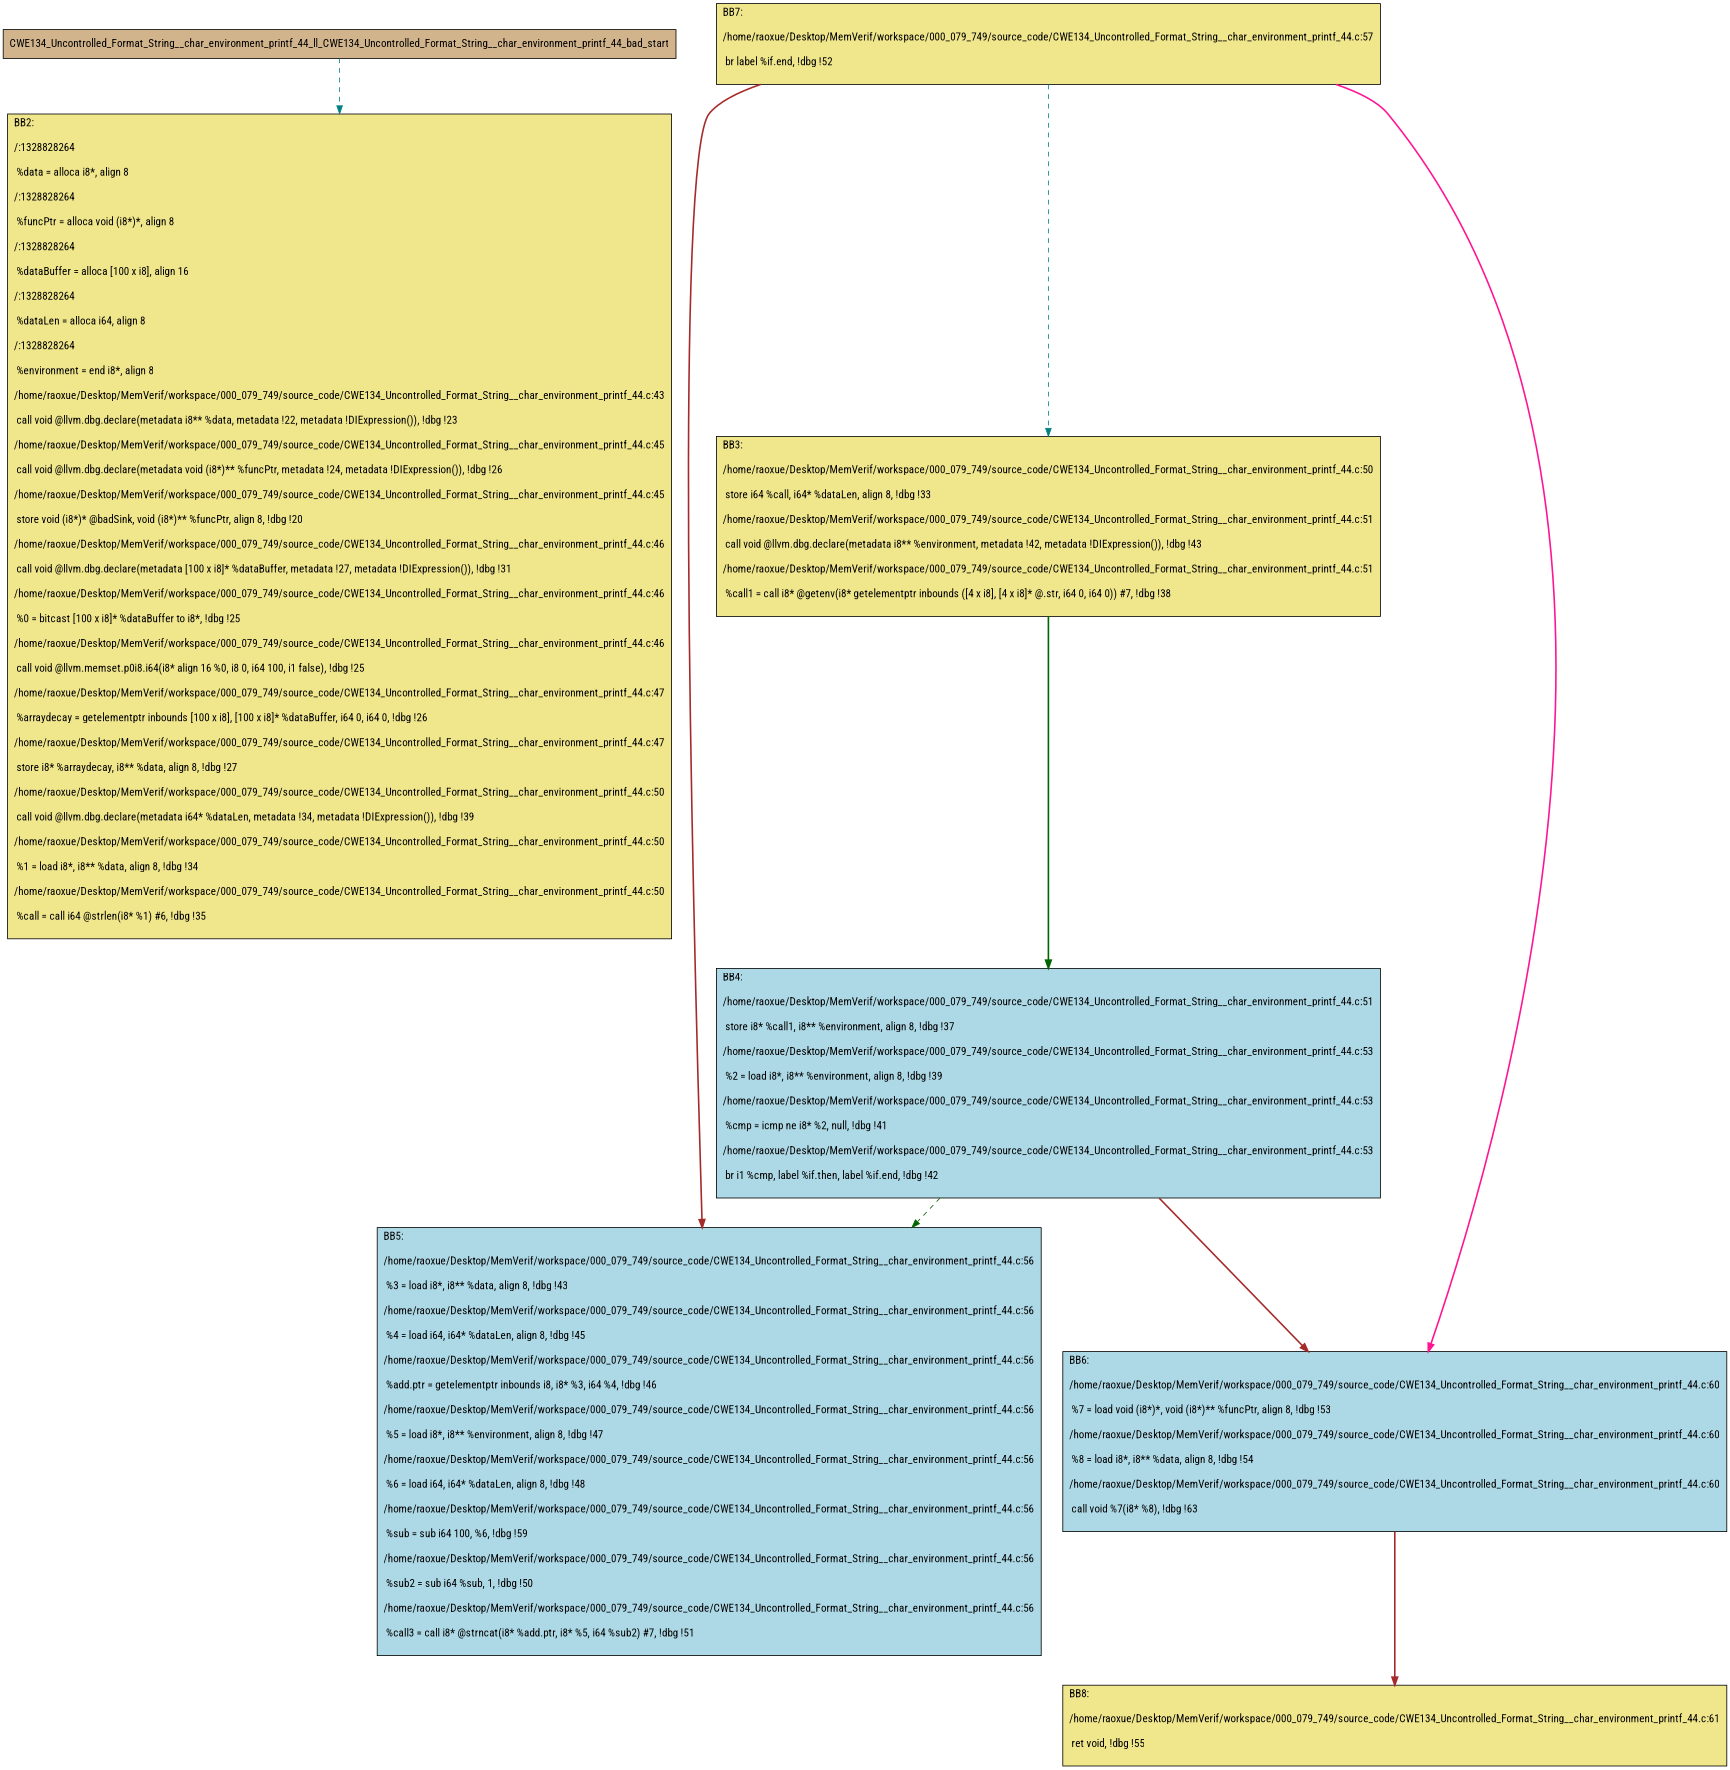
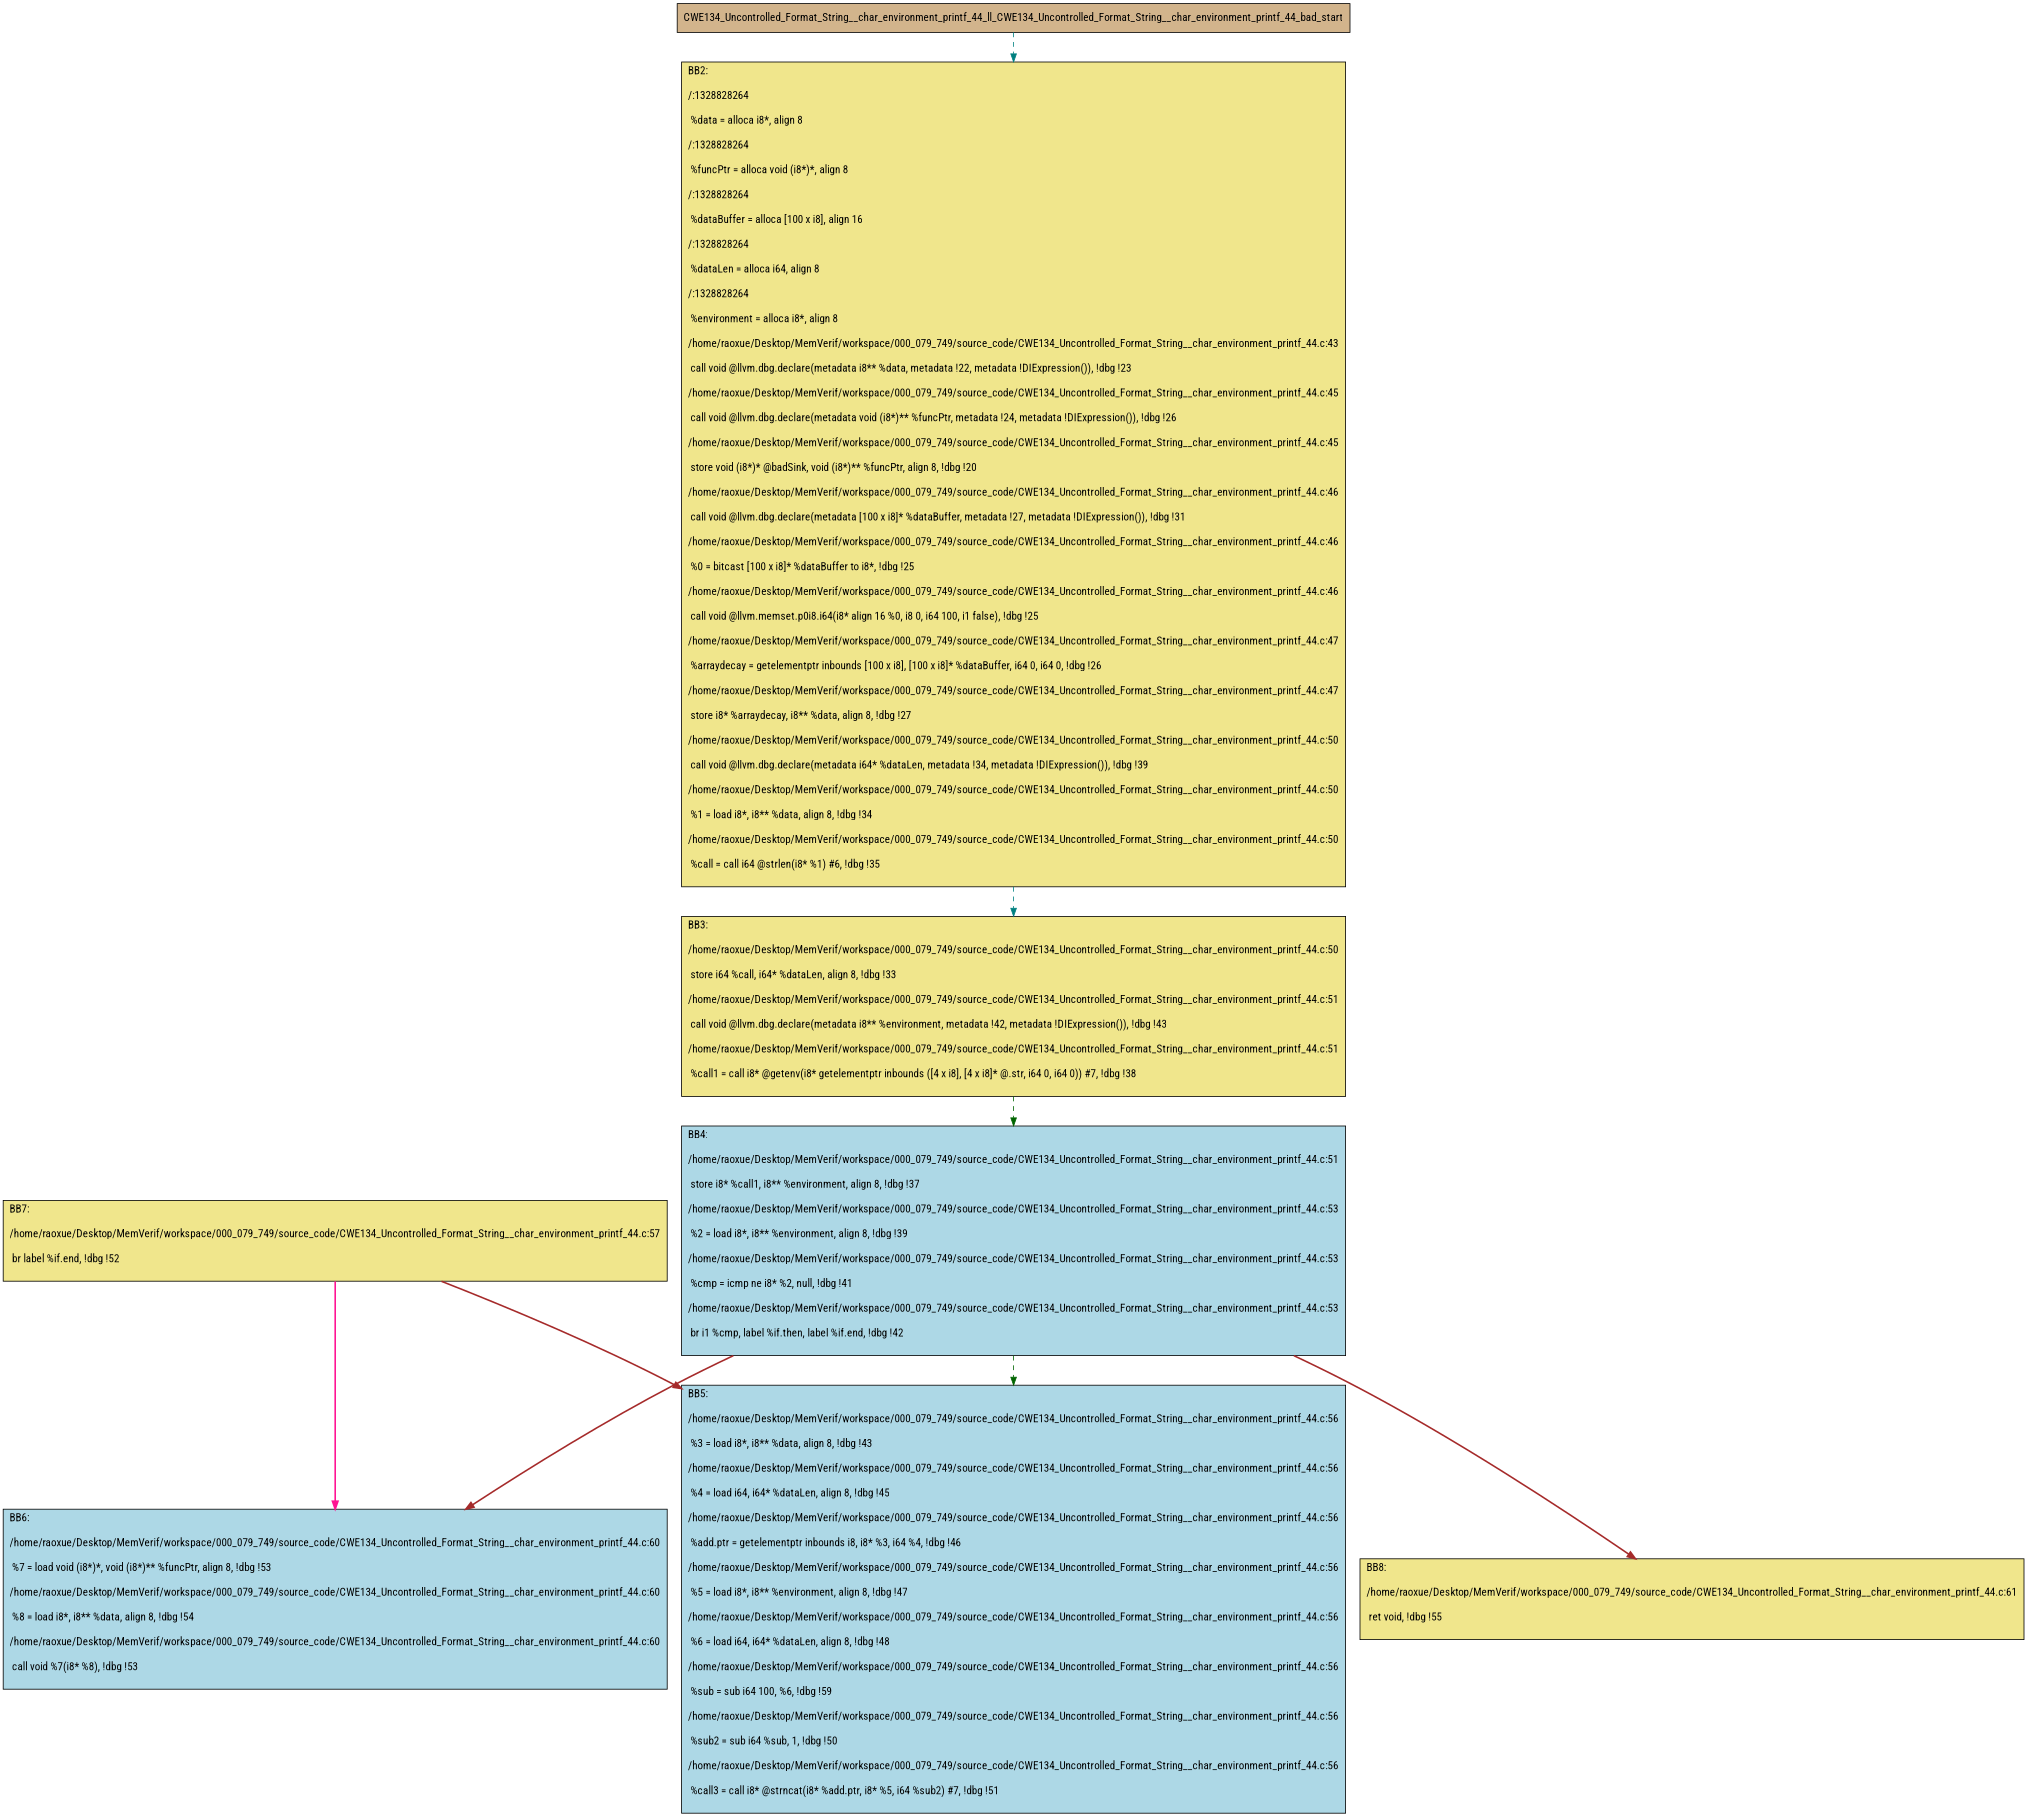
edge "BB7:" -> "BB3:": now "BB2:" -> "BB3:"
node "BB2:": text "%environment = end i8*, align 8" -> "%environment = alloca i8*, align 8"
edge "BB3:" -> "BB4:": style bold -> dashed
node "BB6:": text "call void %7(i8* %8), !dbg !63" -> "call void %7(i8* %8), !dbg !53"
edge "BB6:" -> "BB8:": now "BB4:" -> "BB8:"
